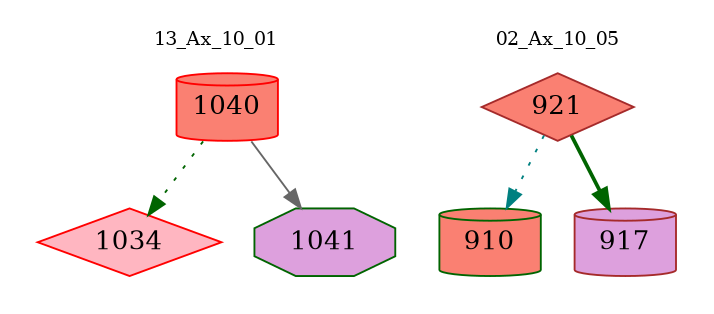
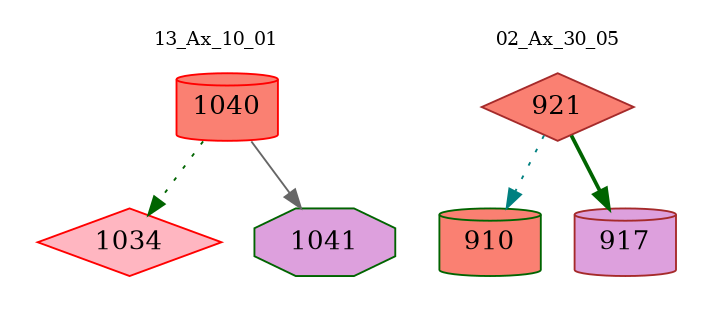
cluster "02_Ax_10_05": label "02_Ax_10_05" -> "02_Ax_30_05"
